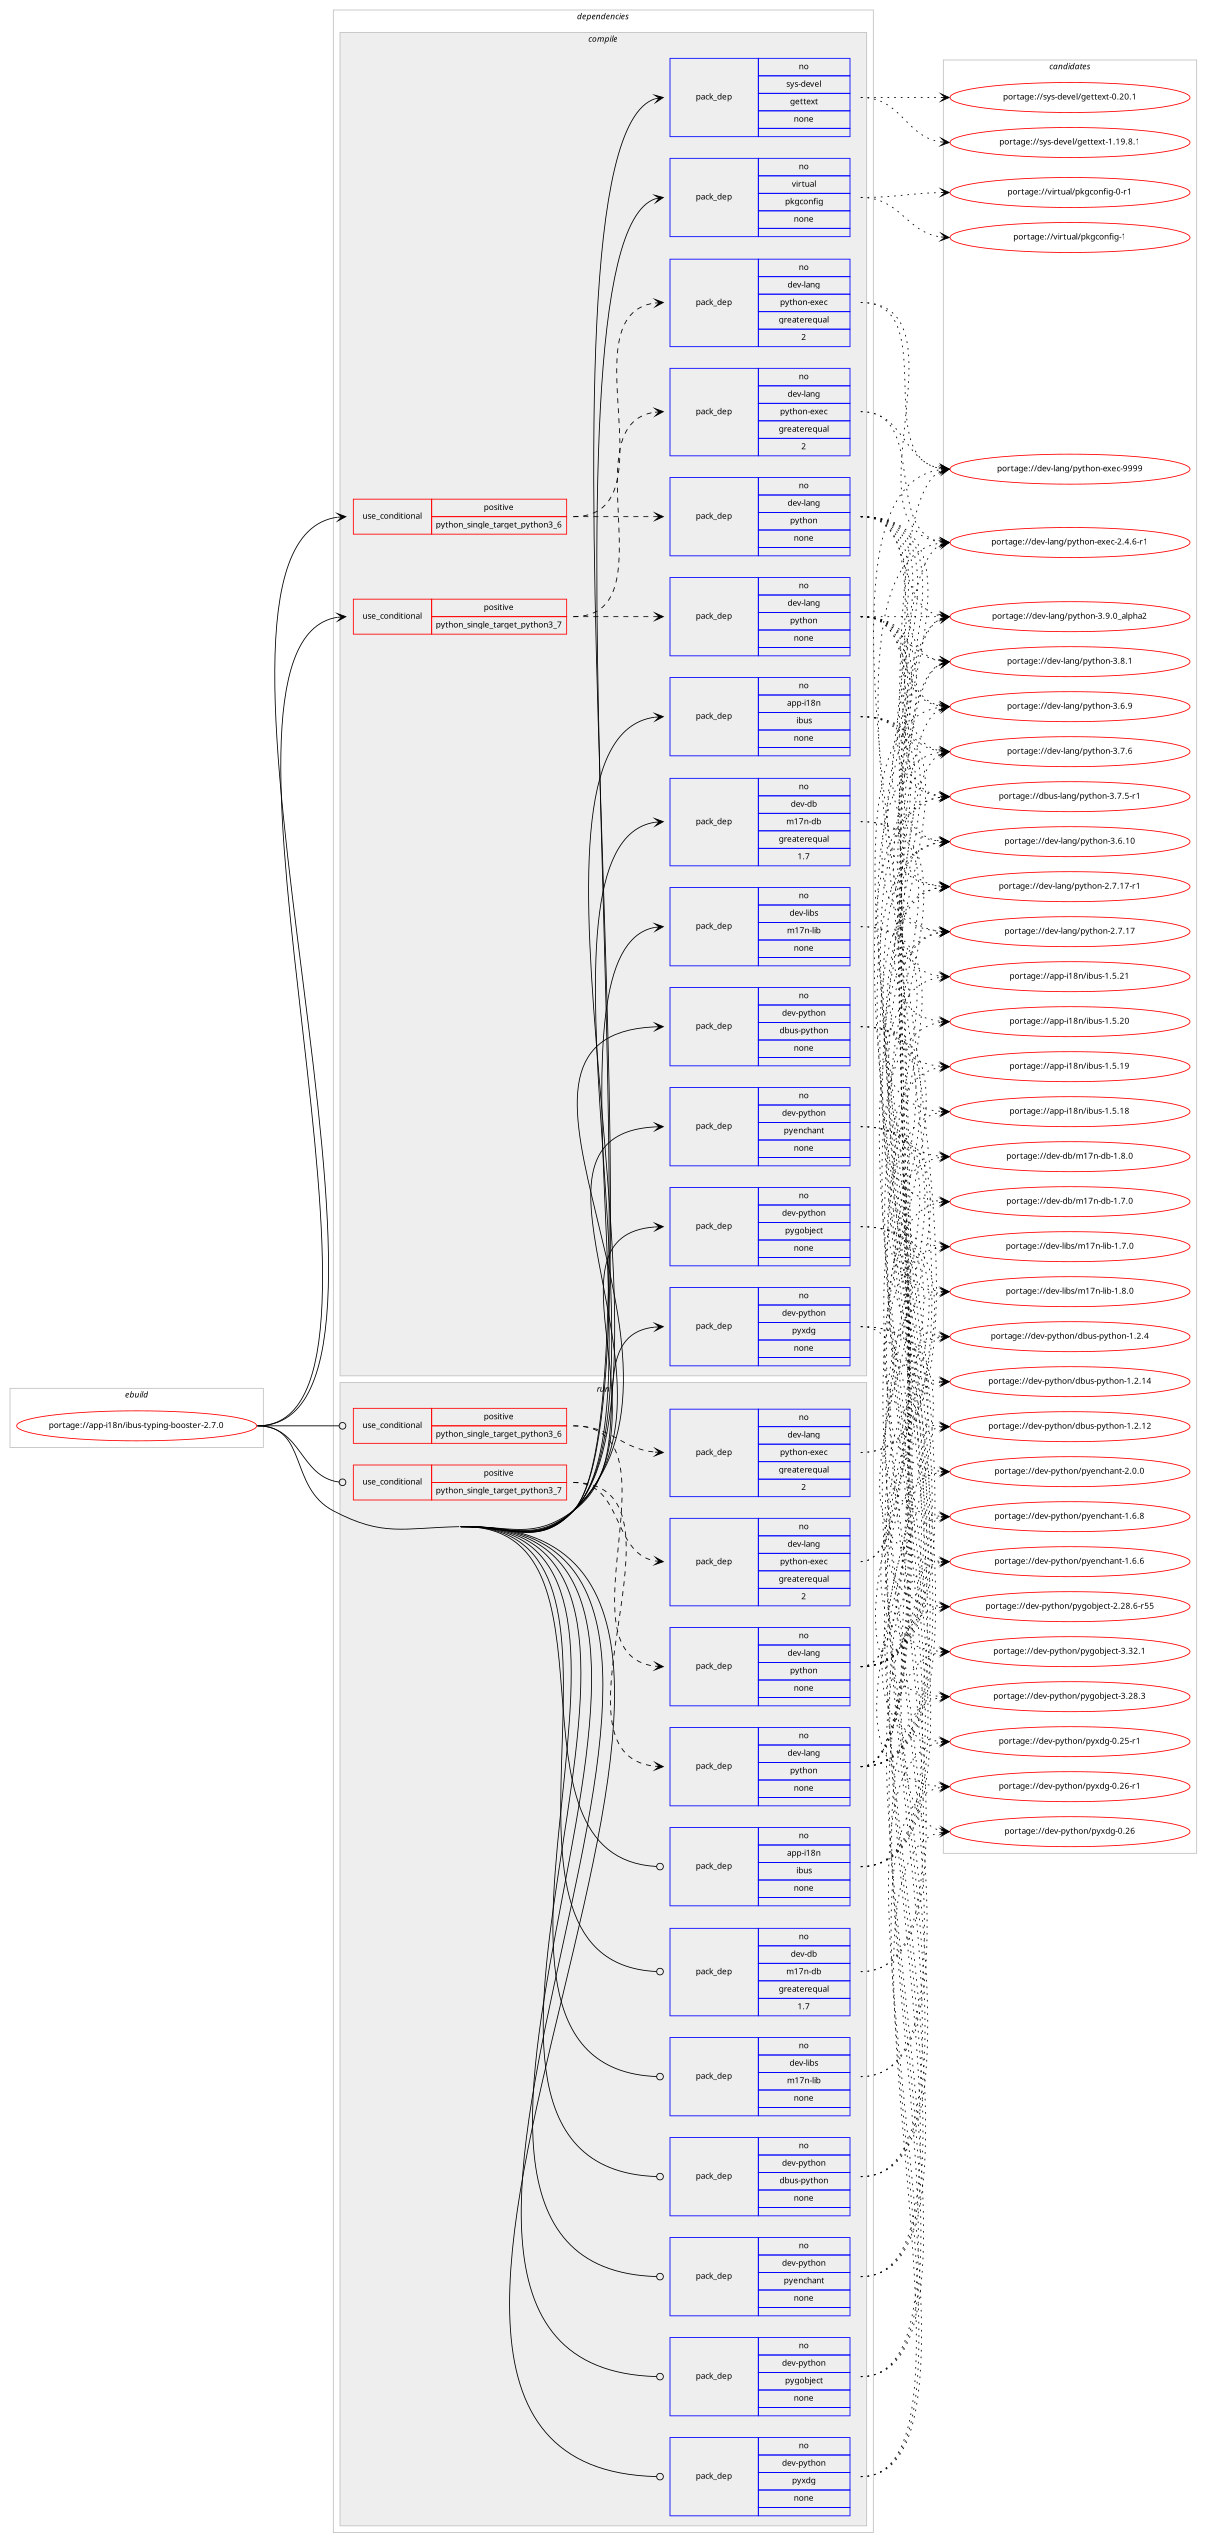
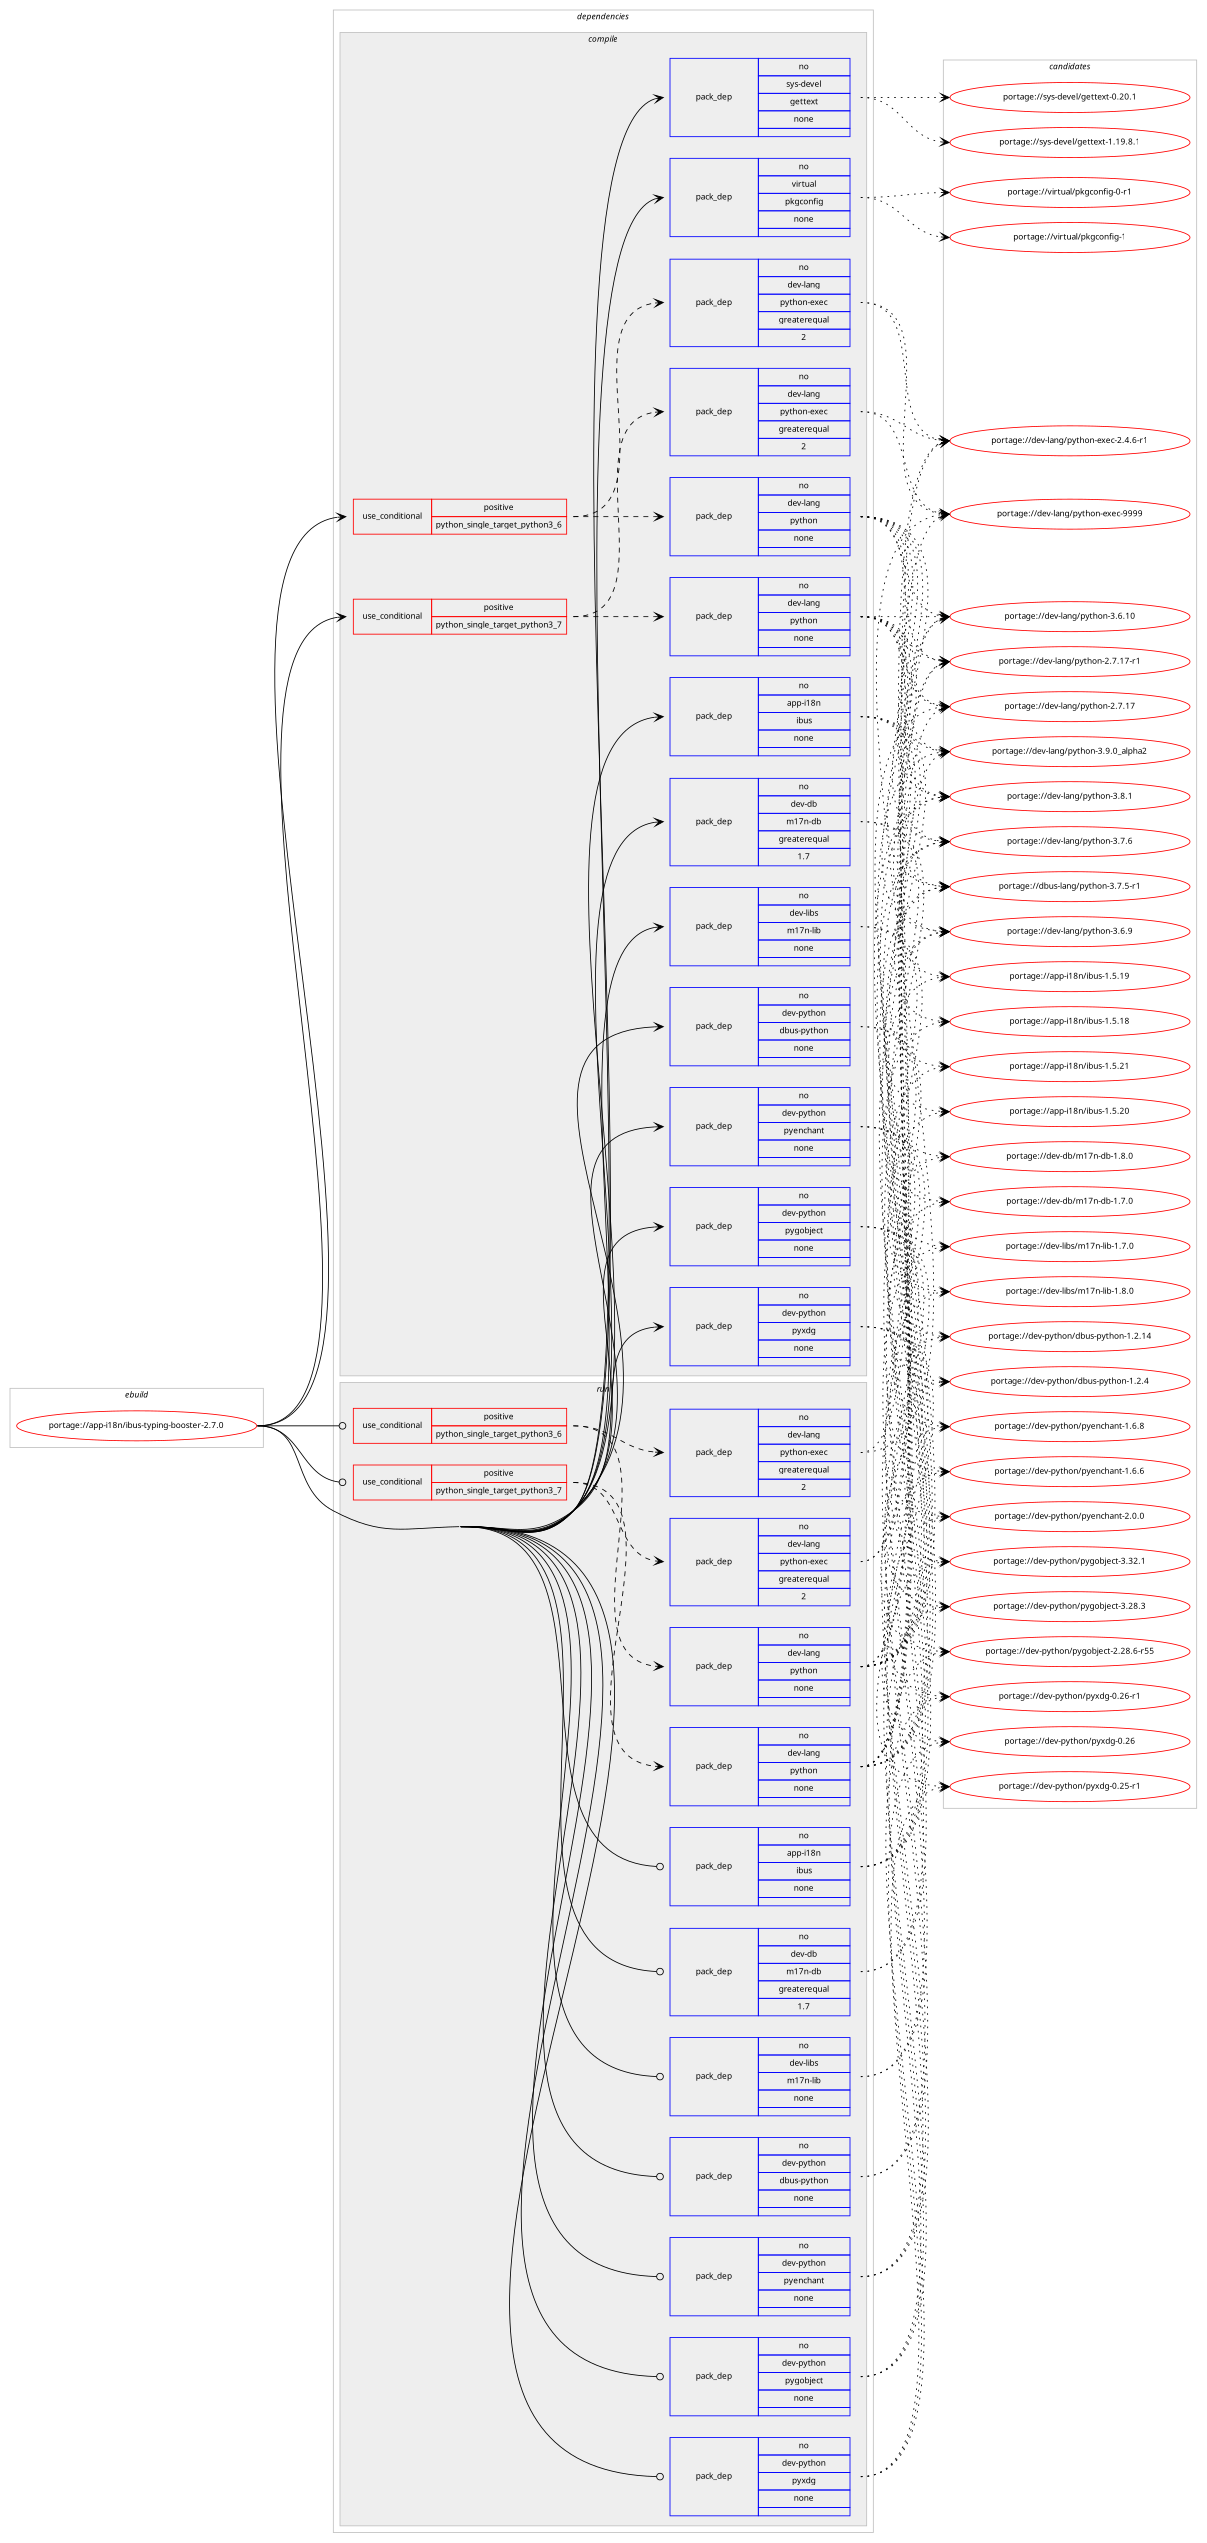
node "portage://dev-python/dbus-python-1.2.12": removed
